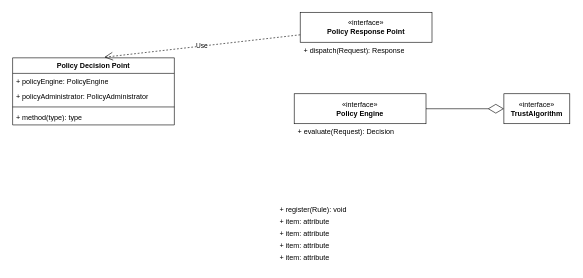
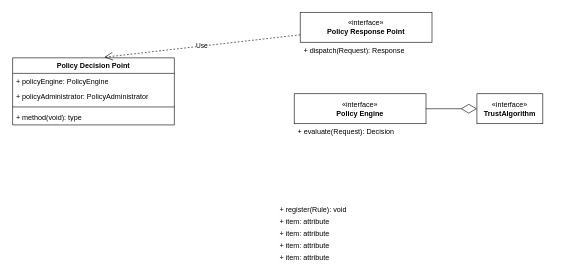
node "«interface» TrustAlgorithm": moved (537, 109) -> (510, 109)
node "+ method(type): type": label "+ method(type): type" -> "+ method(void): type"
